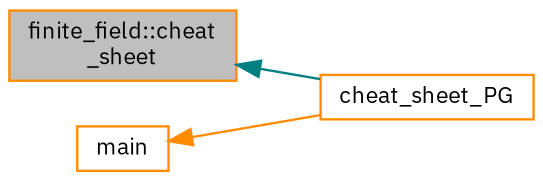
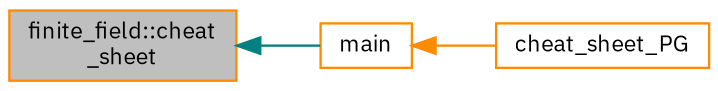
edge "cheat_sheet_PG" -> "finite_field::cheat _sheet": now "main" -> "finite_field::cheat _sheet"
